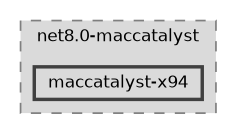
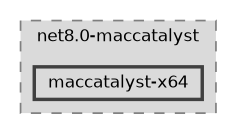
node "maccatalyst-x94": label "maccatalyst-x94" -> "maccatalyst-x64"
